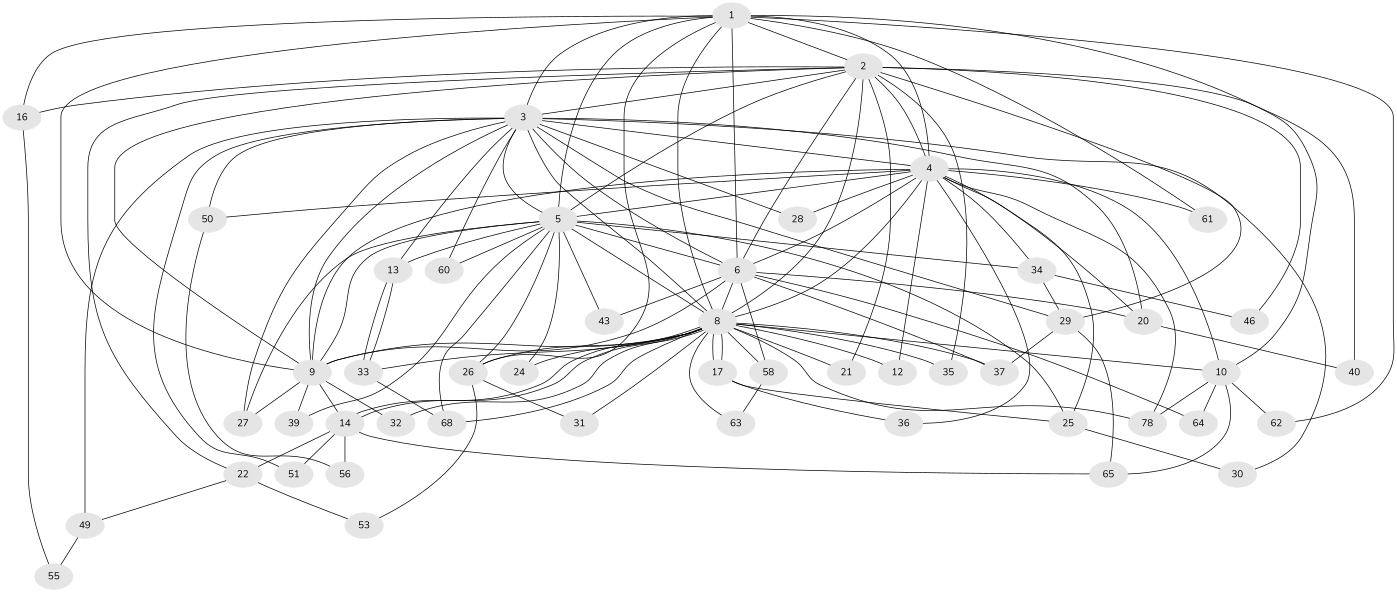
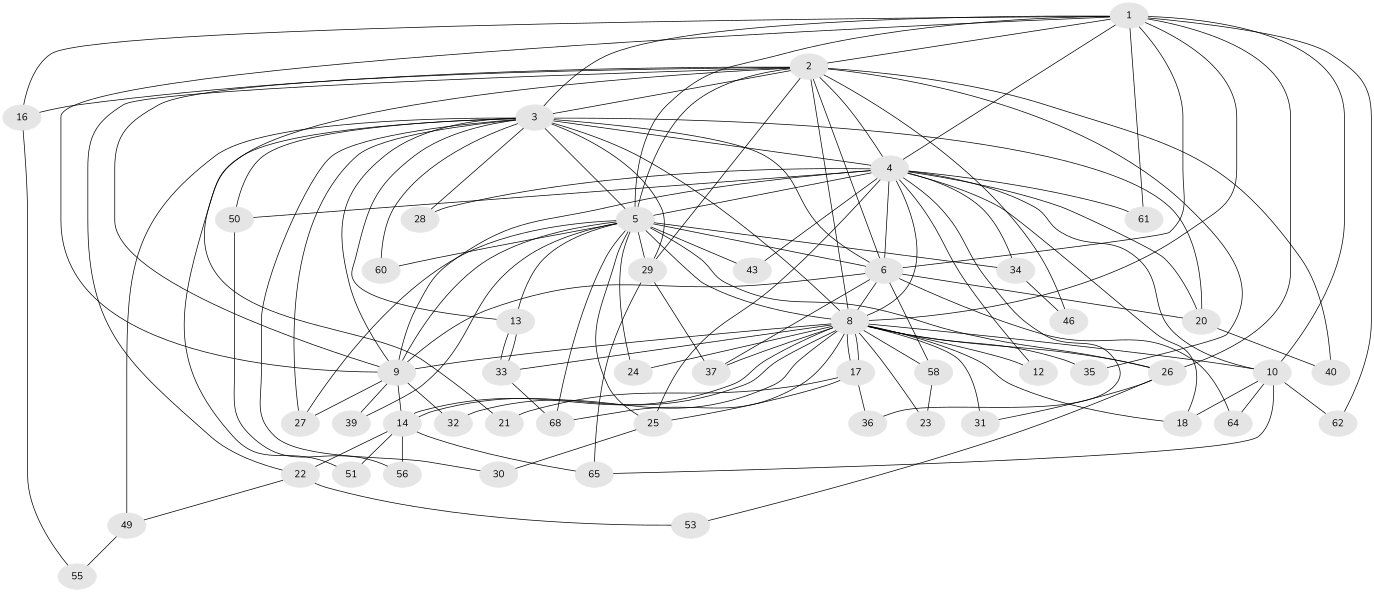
edge "34" -- "29": now "5" -- "29"
edge "6" -- "43": now "4" -- "43"
edge "8" -- "21": now "17" -- "21"
node "63": label "63" -> "23"
node "78": label "78" -> "18"
